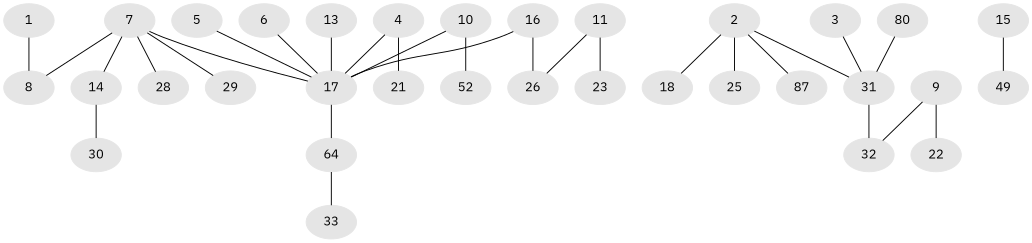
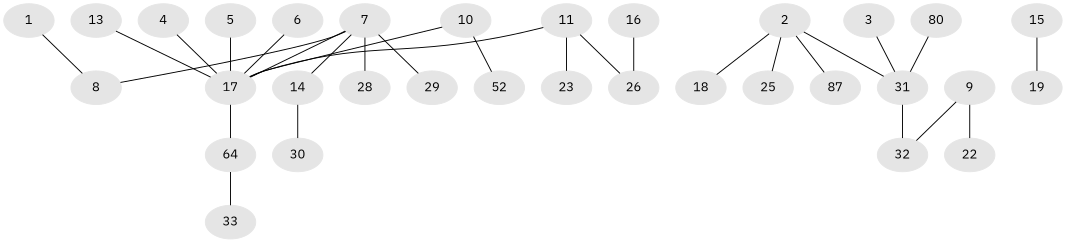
edge "16" -- "17": now "11" -- "17"
node "21": removed
node "49": label "49" -> "19"
